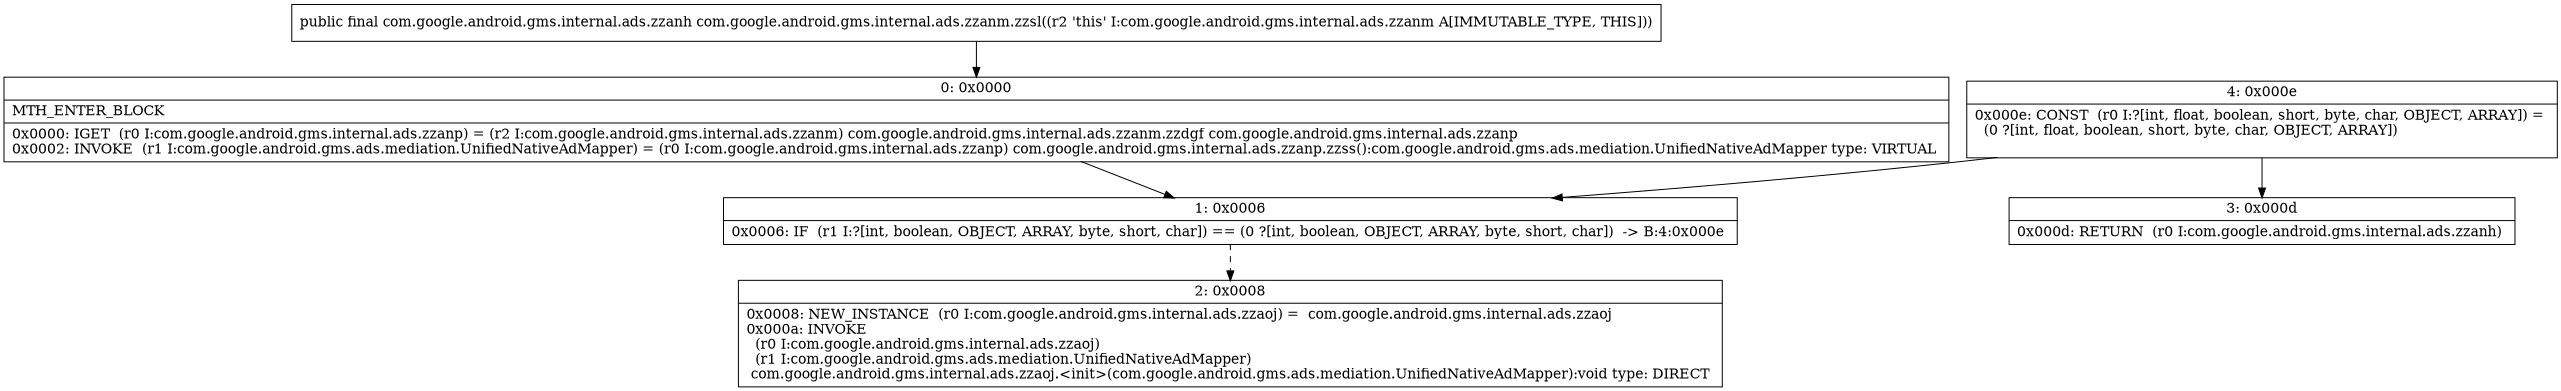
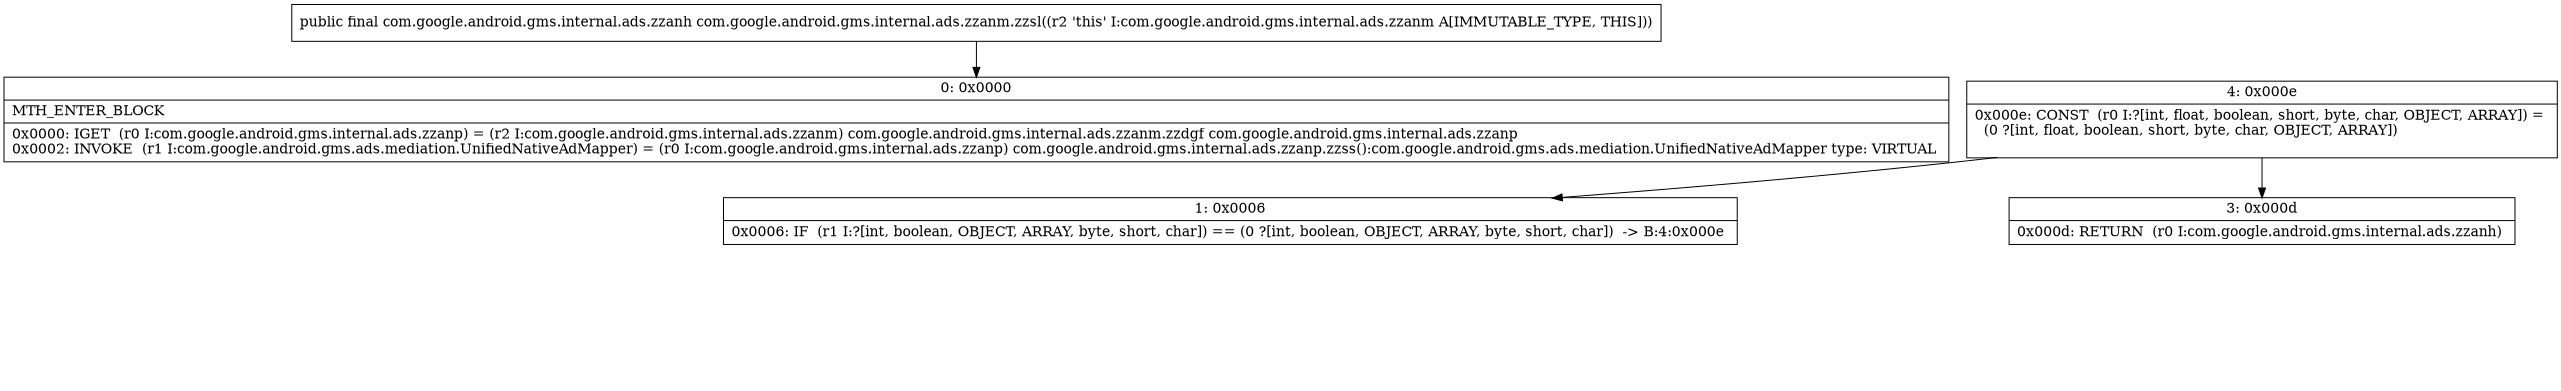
edge "0: 0x0000" -> "1: 0x0006": removed
node "2: 0x0008": removed
